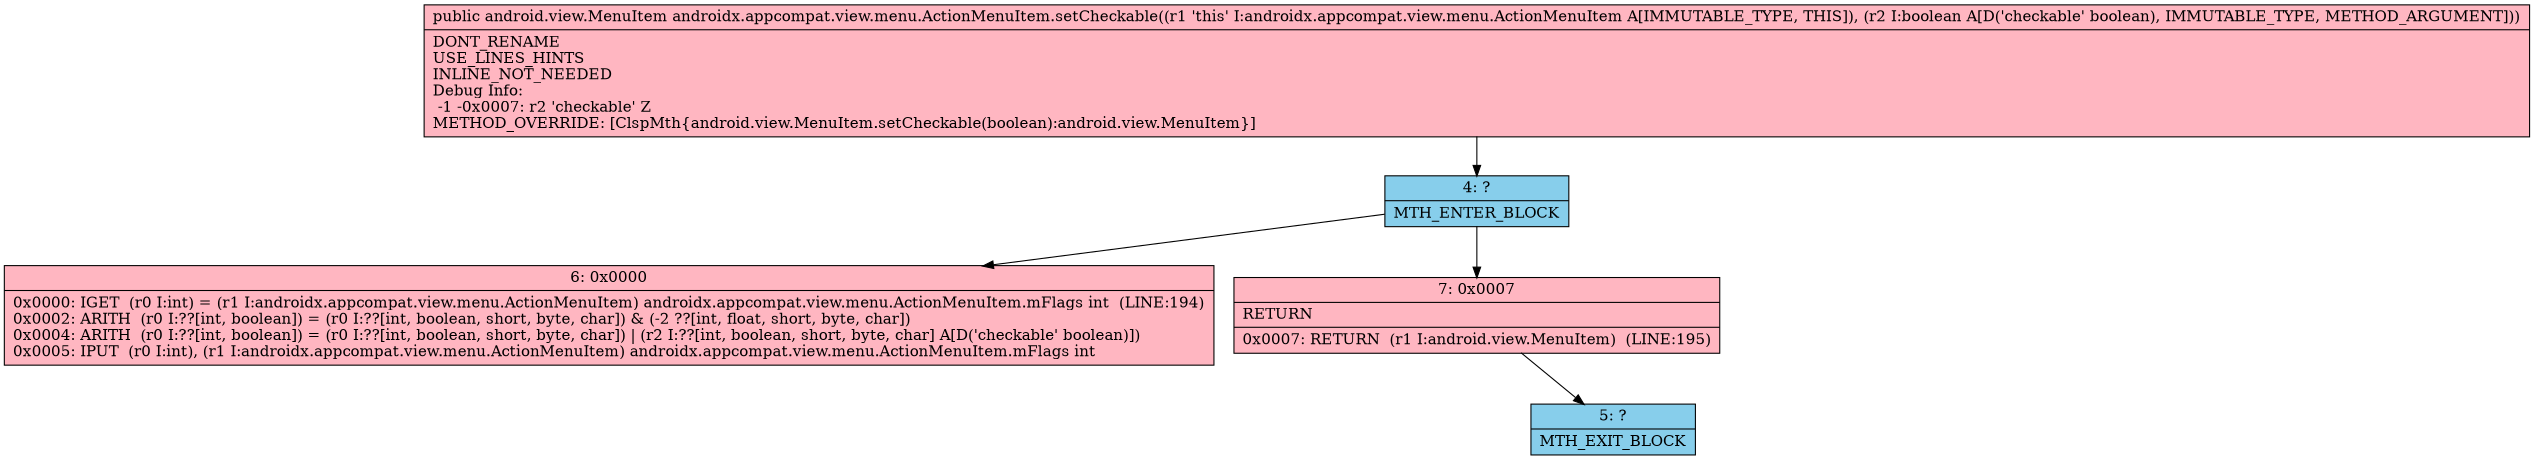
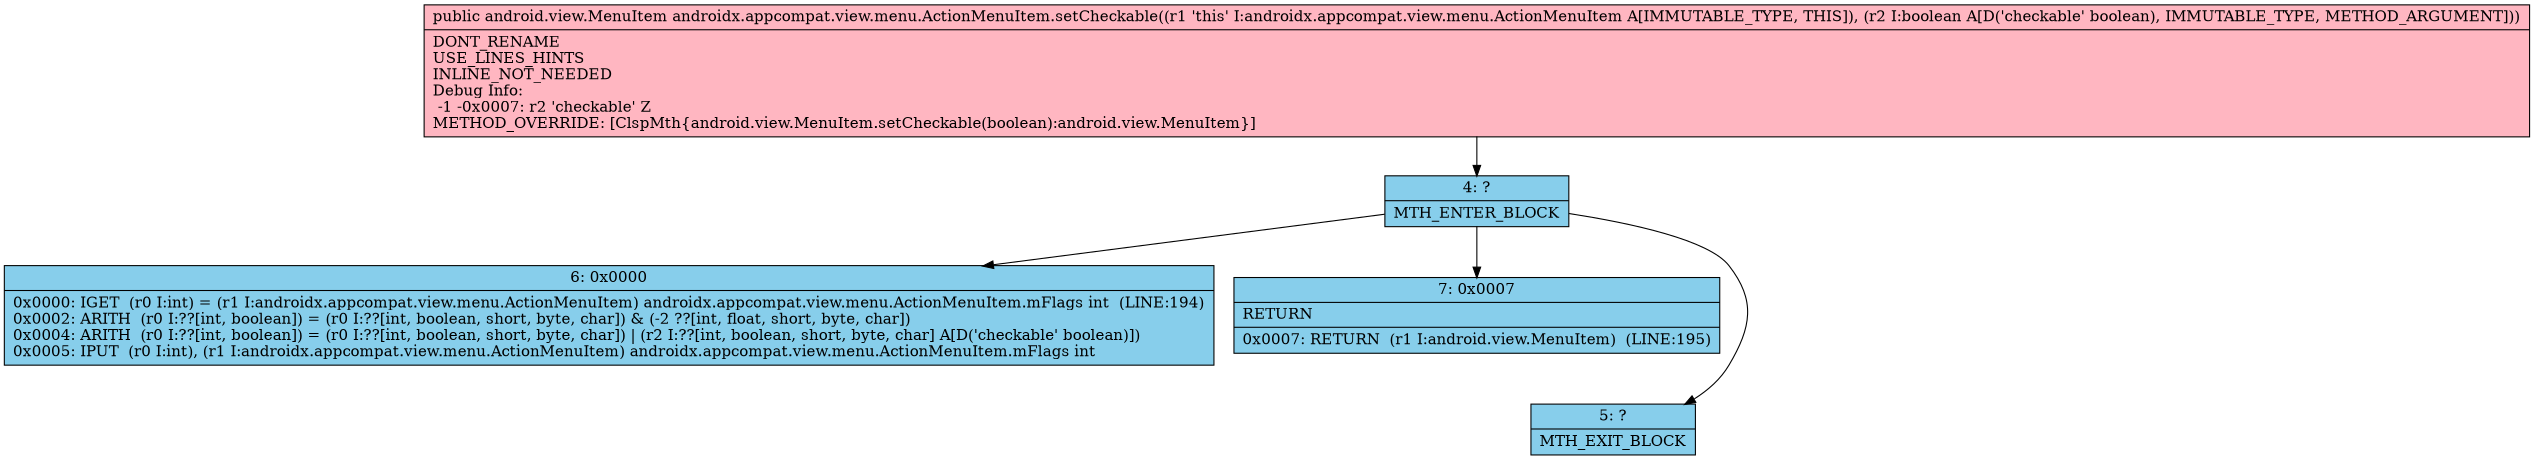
node "6: 0x0000": fillcolor lightpink -> skyblue
node "7: 0x0007": fillcolor lightpink -> skyblue
edge "7: 0x0007" -> "5: ?": now "4: ?" -> "5: ?"
